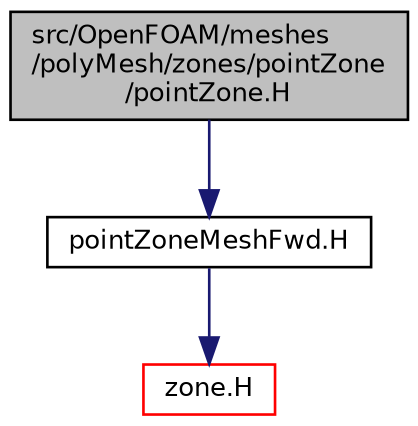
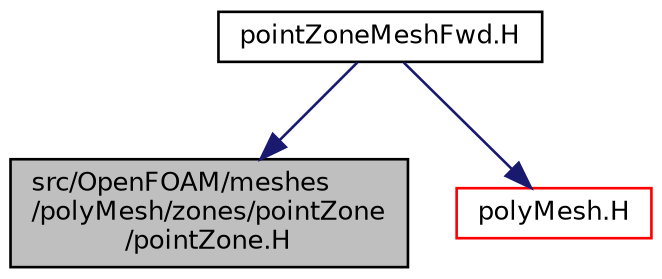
edge "src/OpenFOAM/meshes /polyMesh/zones/pointZone /pointZone.H" -> "pointZoneMeshFwd.H": reversed
node "zone.H": label "zone.H" -> "polyMesh.H"
